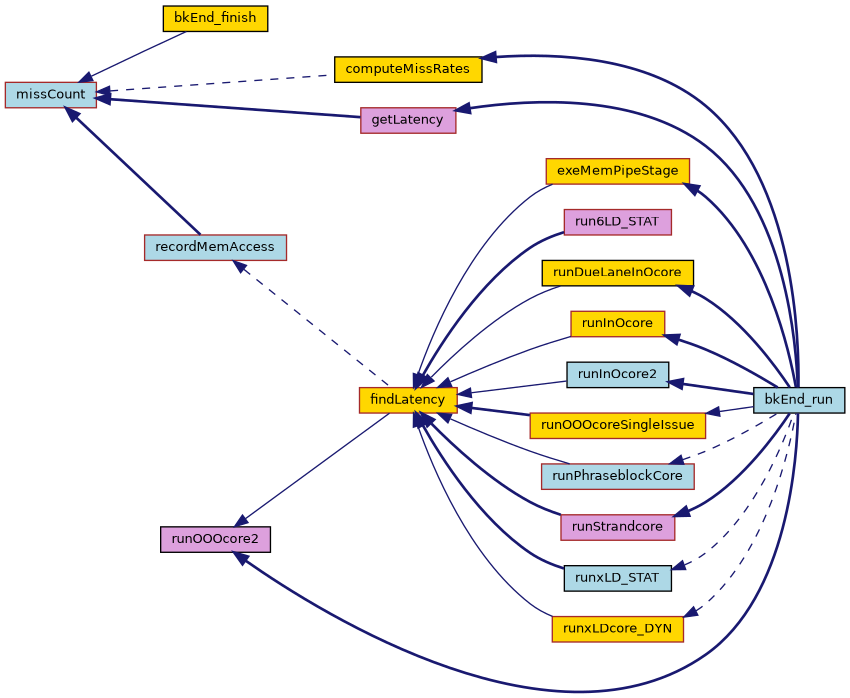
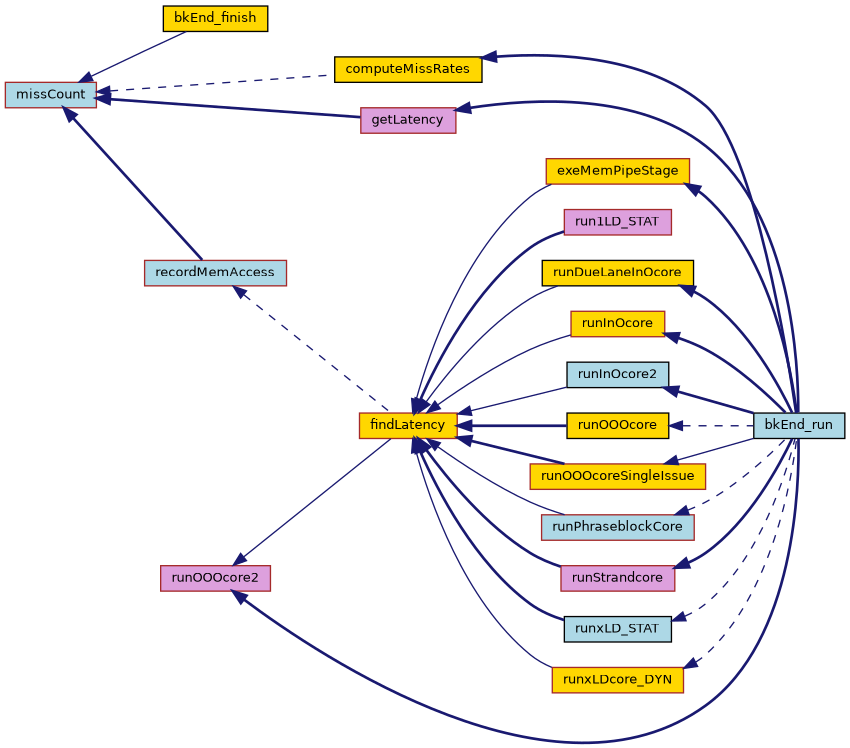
node "run6LD_STAT": label "run6LD_STAT" -> "run1LD_STAT"
node "runOOOcore": added
node "runOOOcore2": color black -> brown
